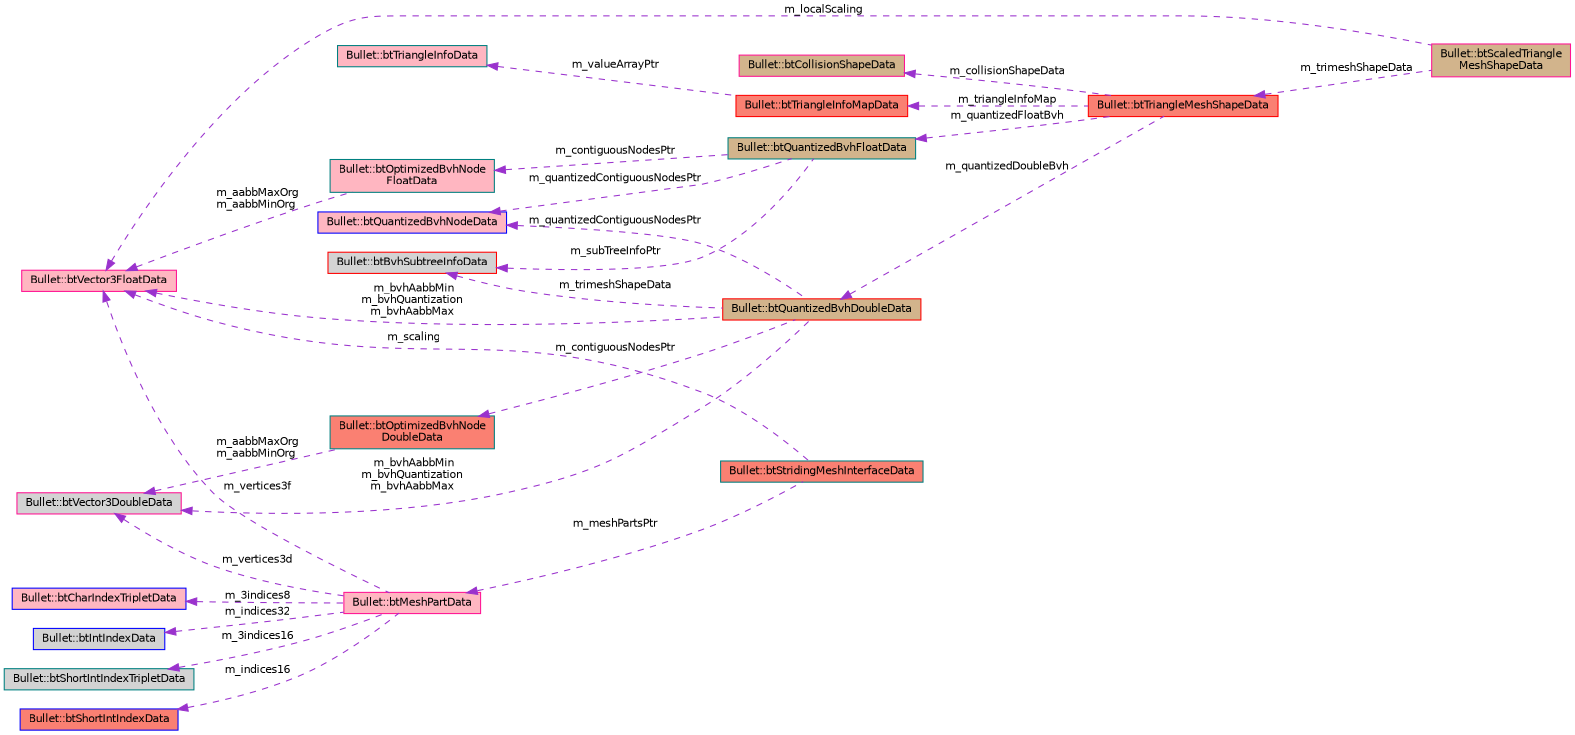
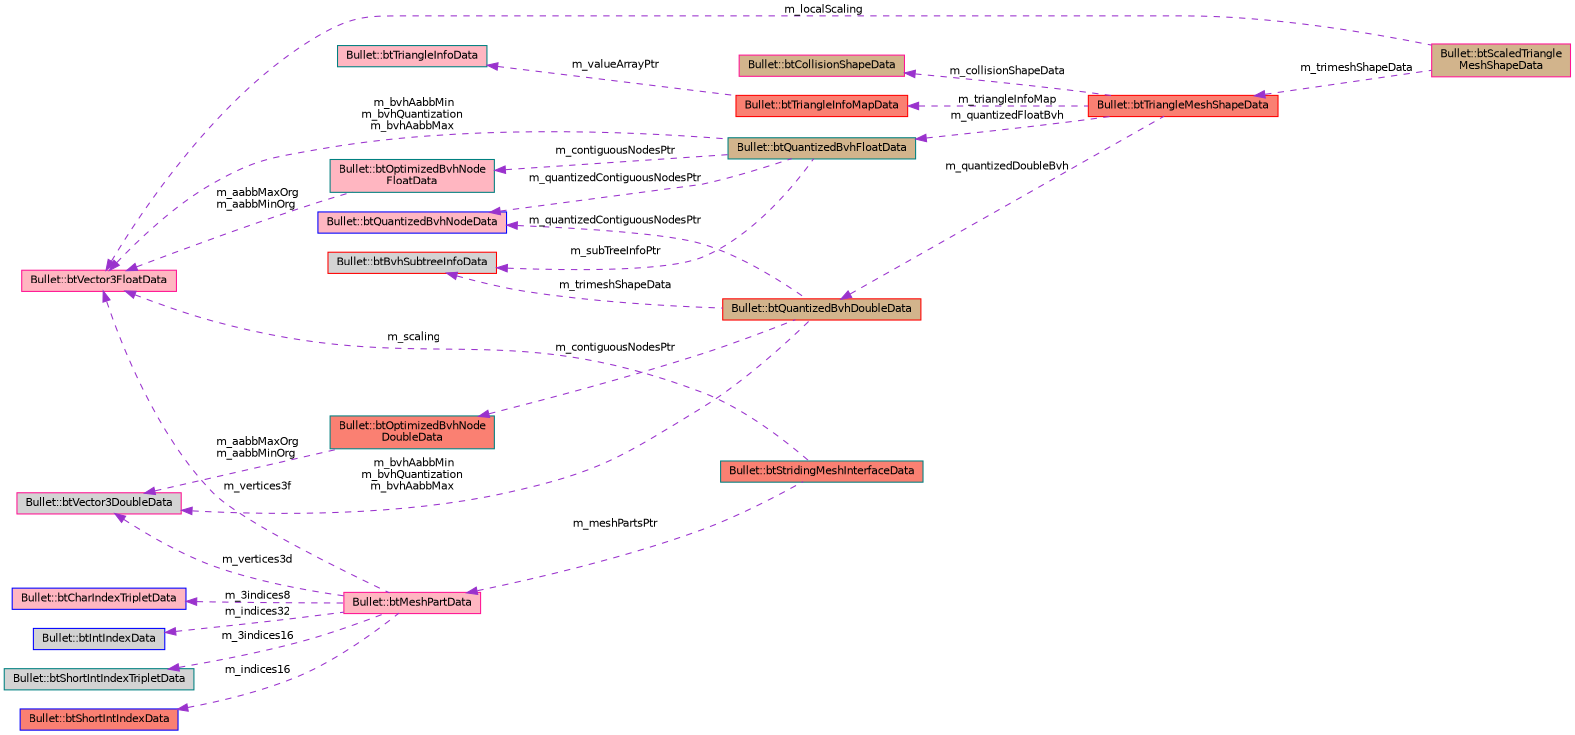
edge "Bullet::btQuantizedBvhDoubleData" -> "Bullet::btVector3FloatData": now "Bullet::btQuantizedBvhFloatData" -> "Bullet::btVector3FloatData"
